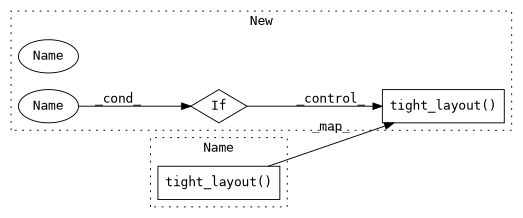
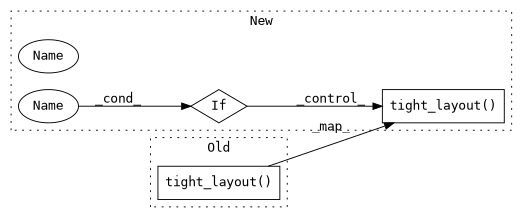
cluster "Name": label "Name" -> "Old"
